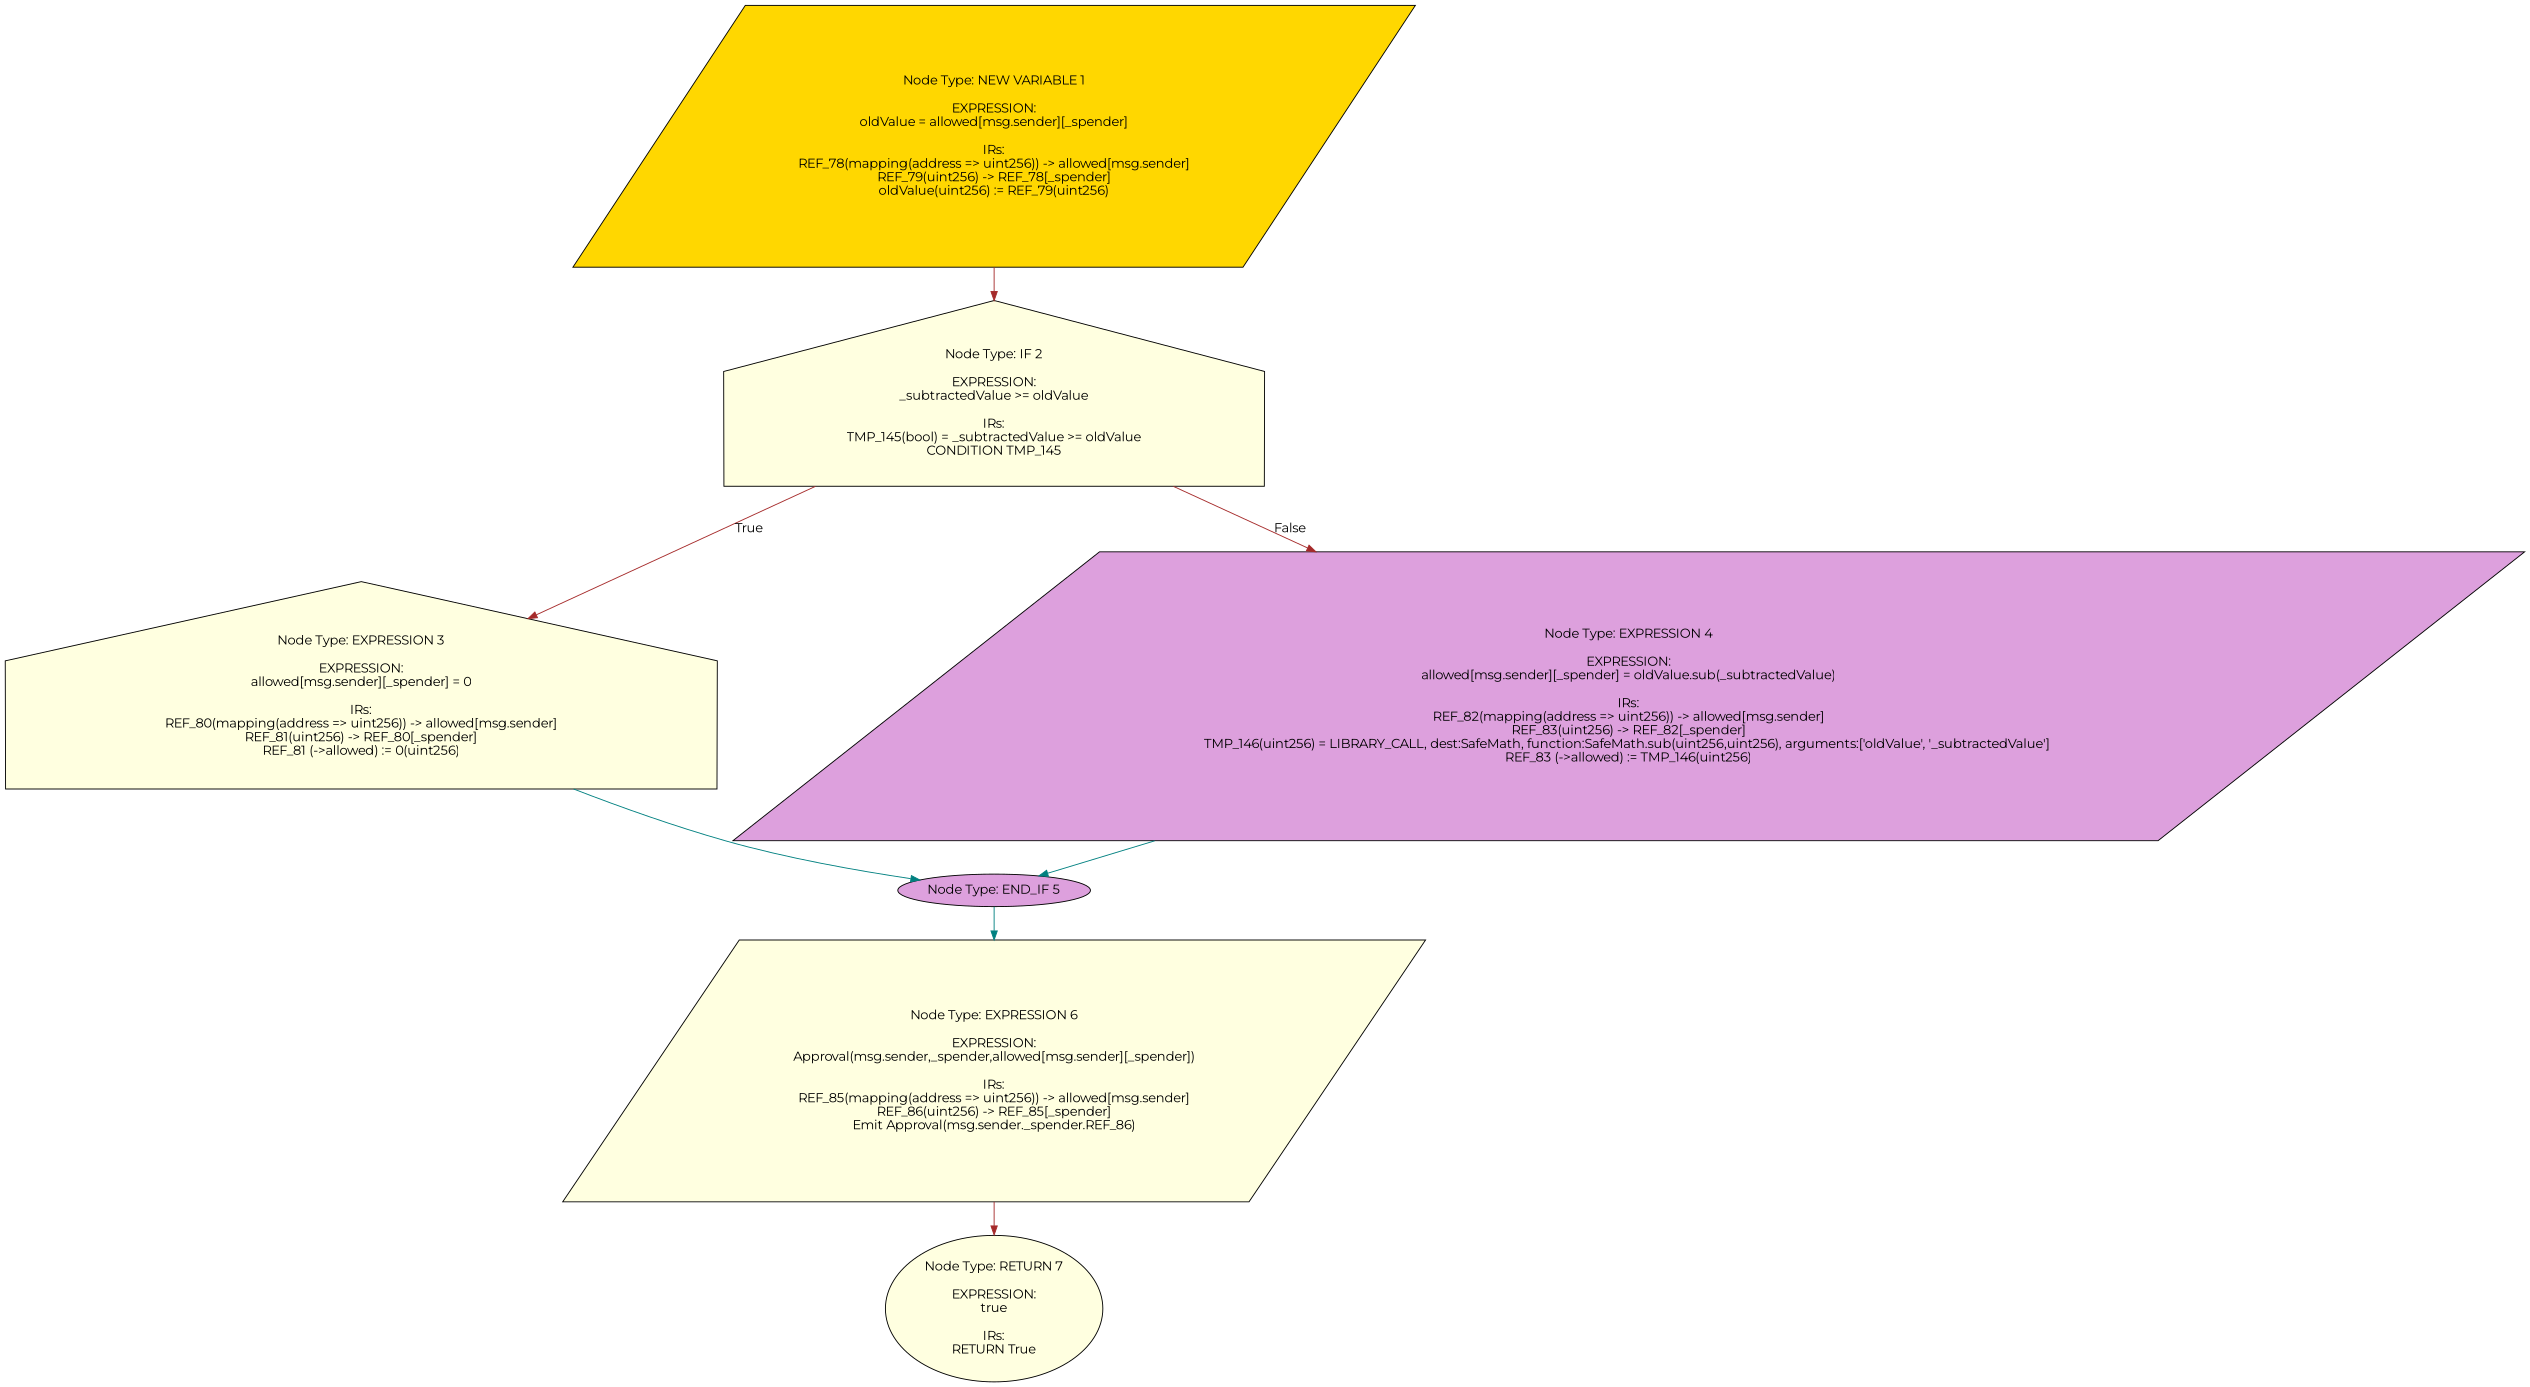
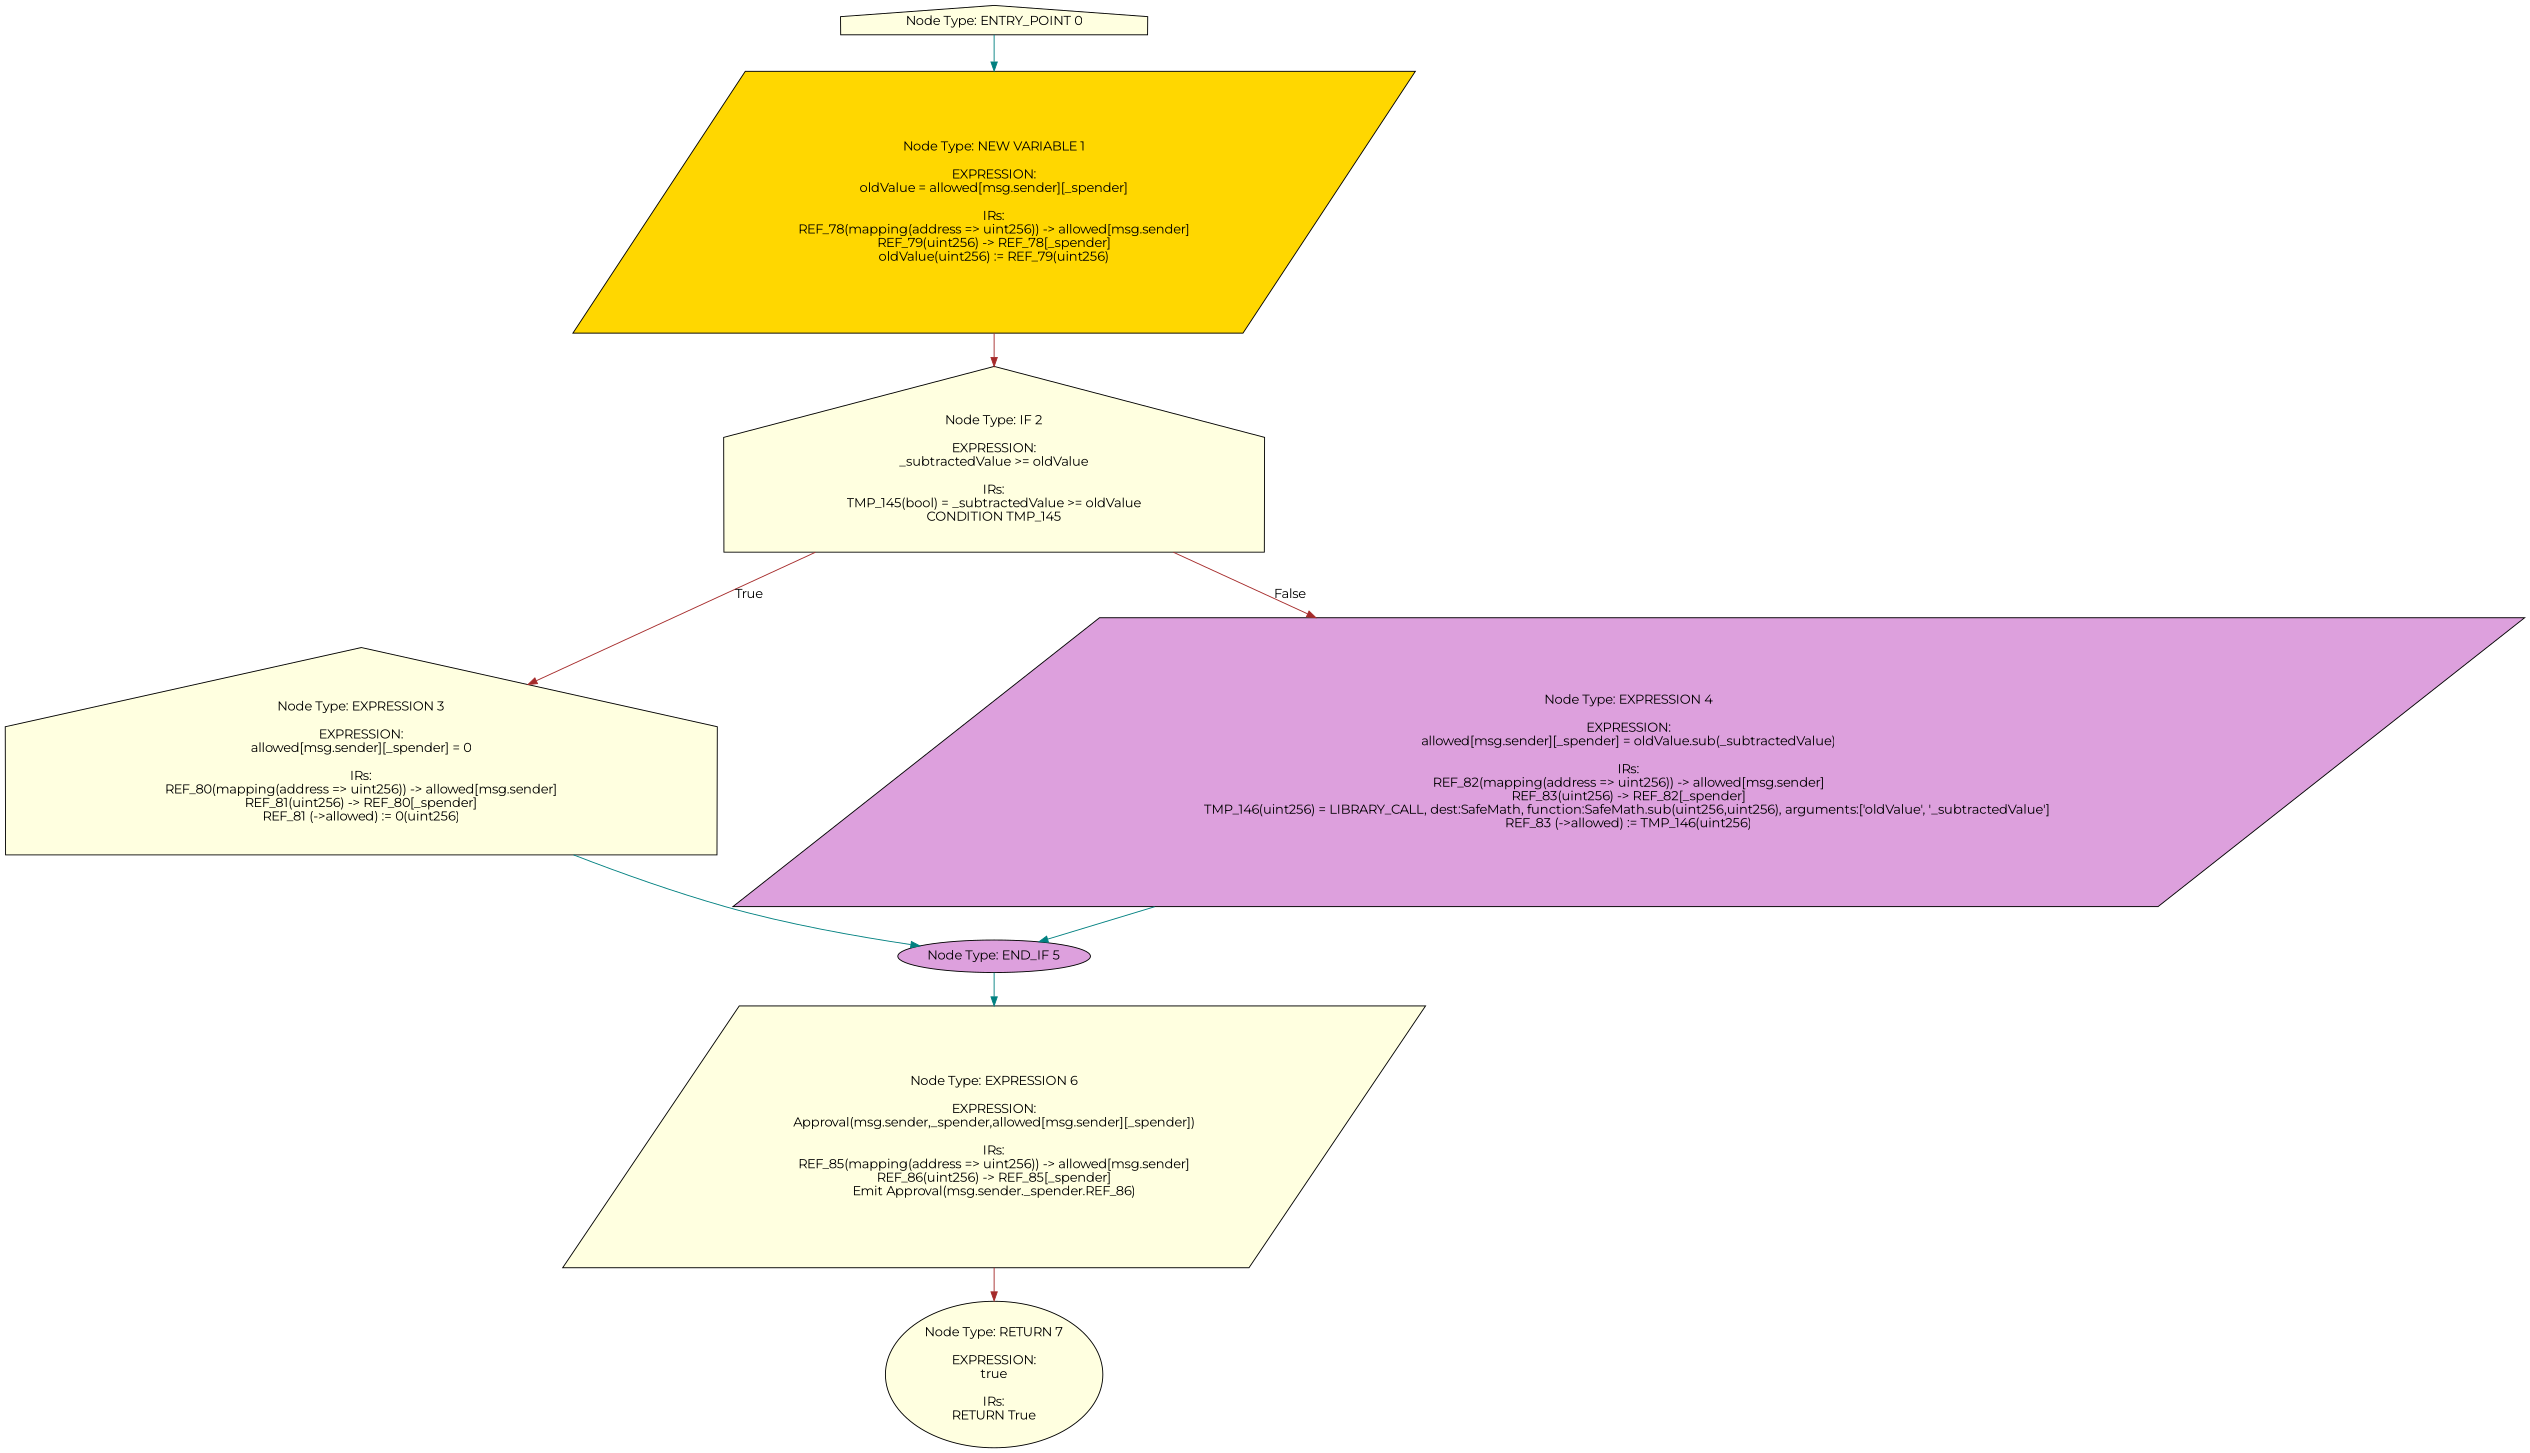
node "Node Type: ENTRY_POINT 0": added
